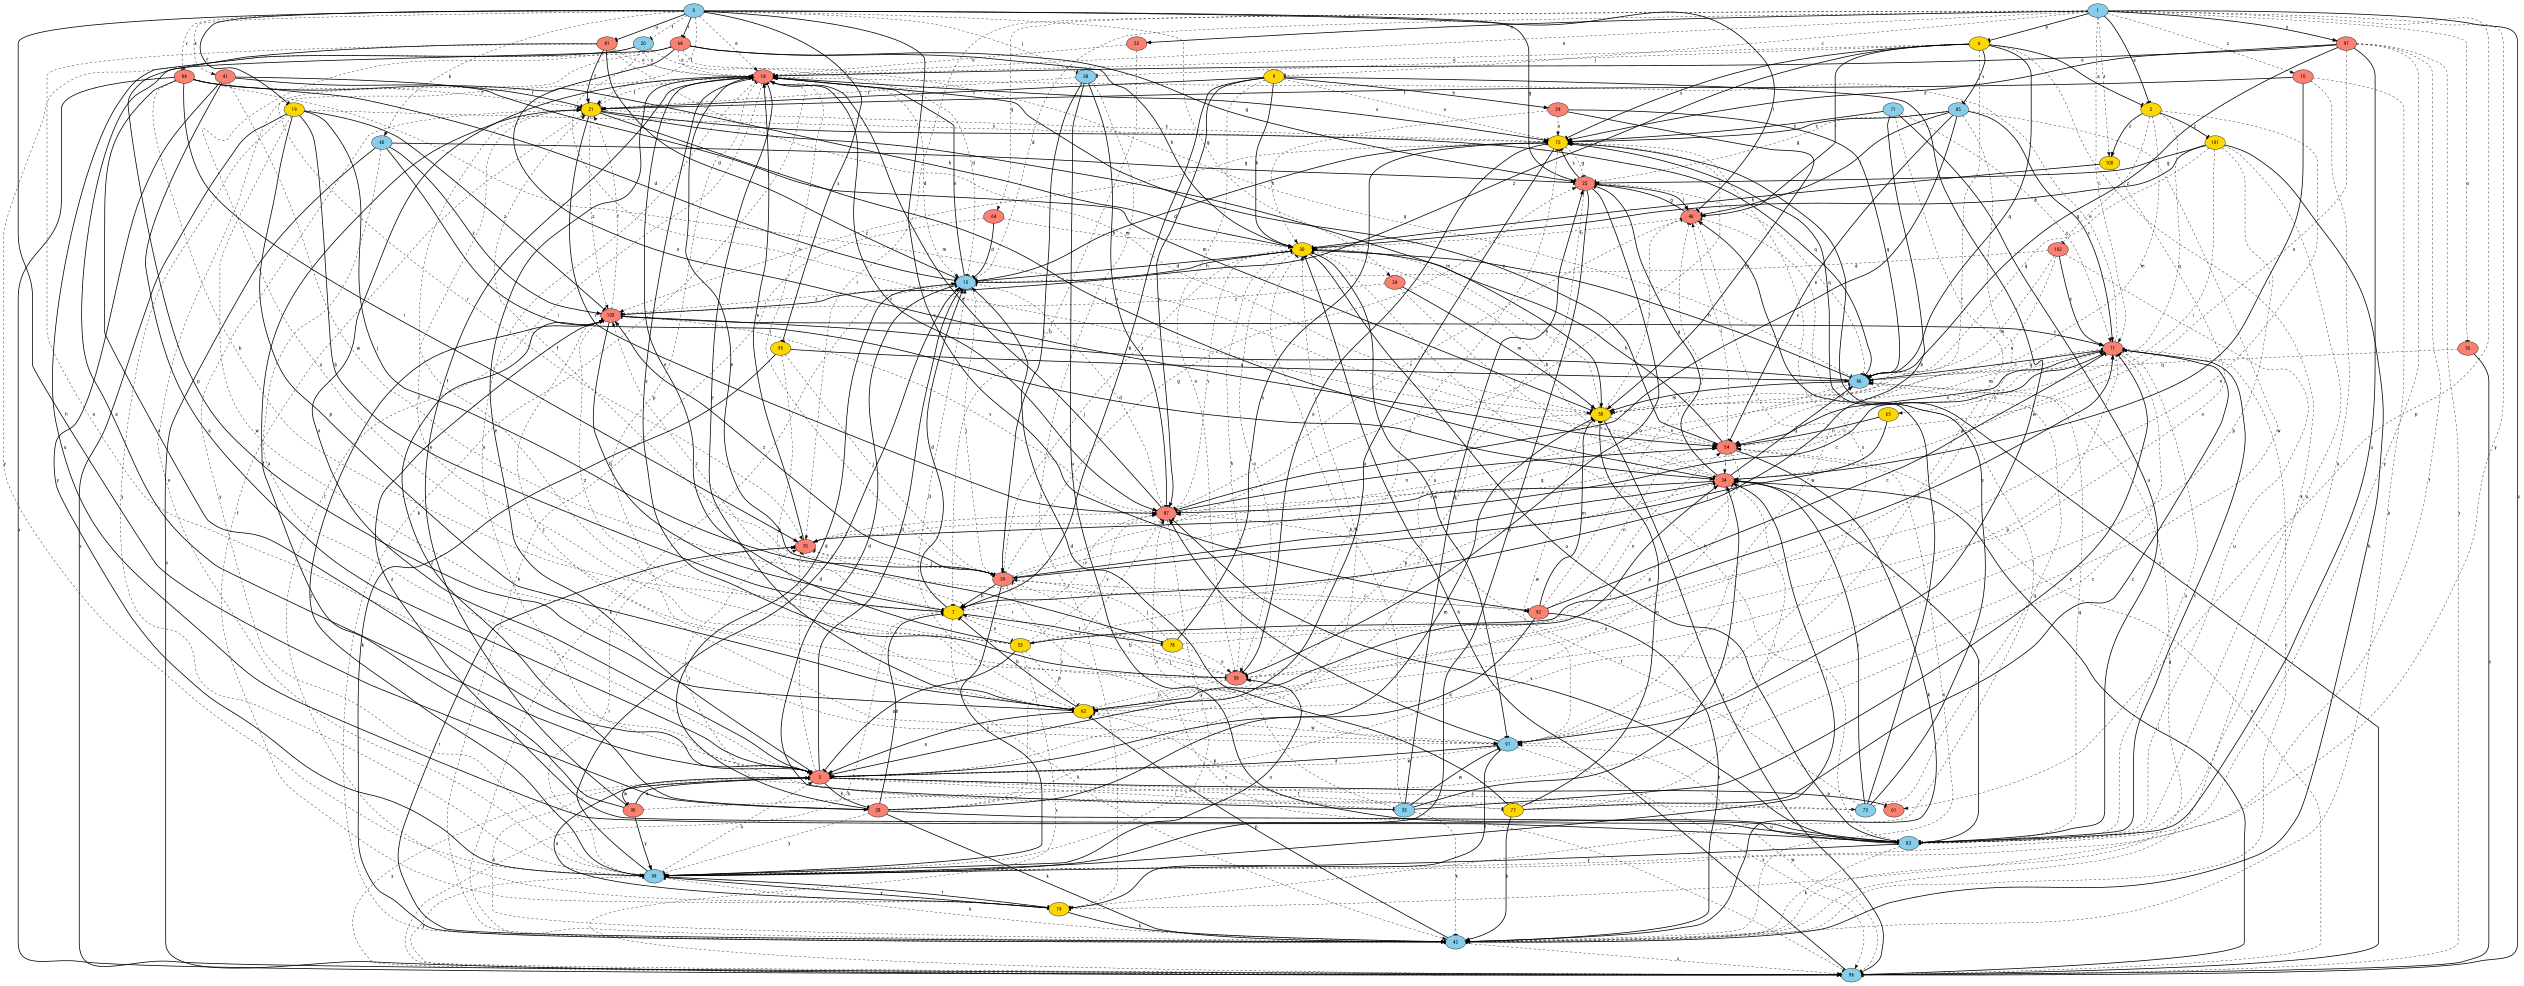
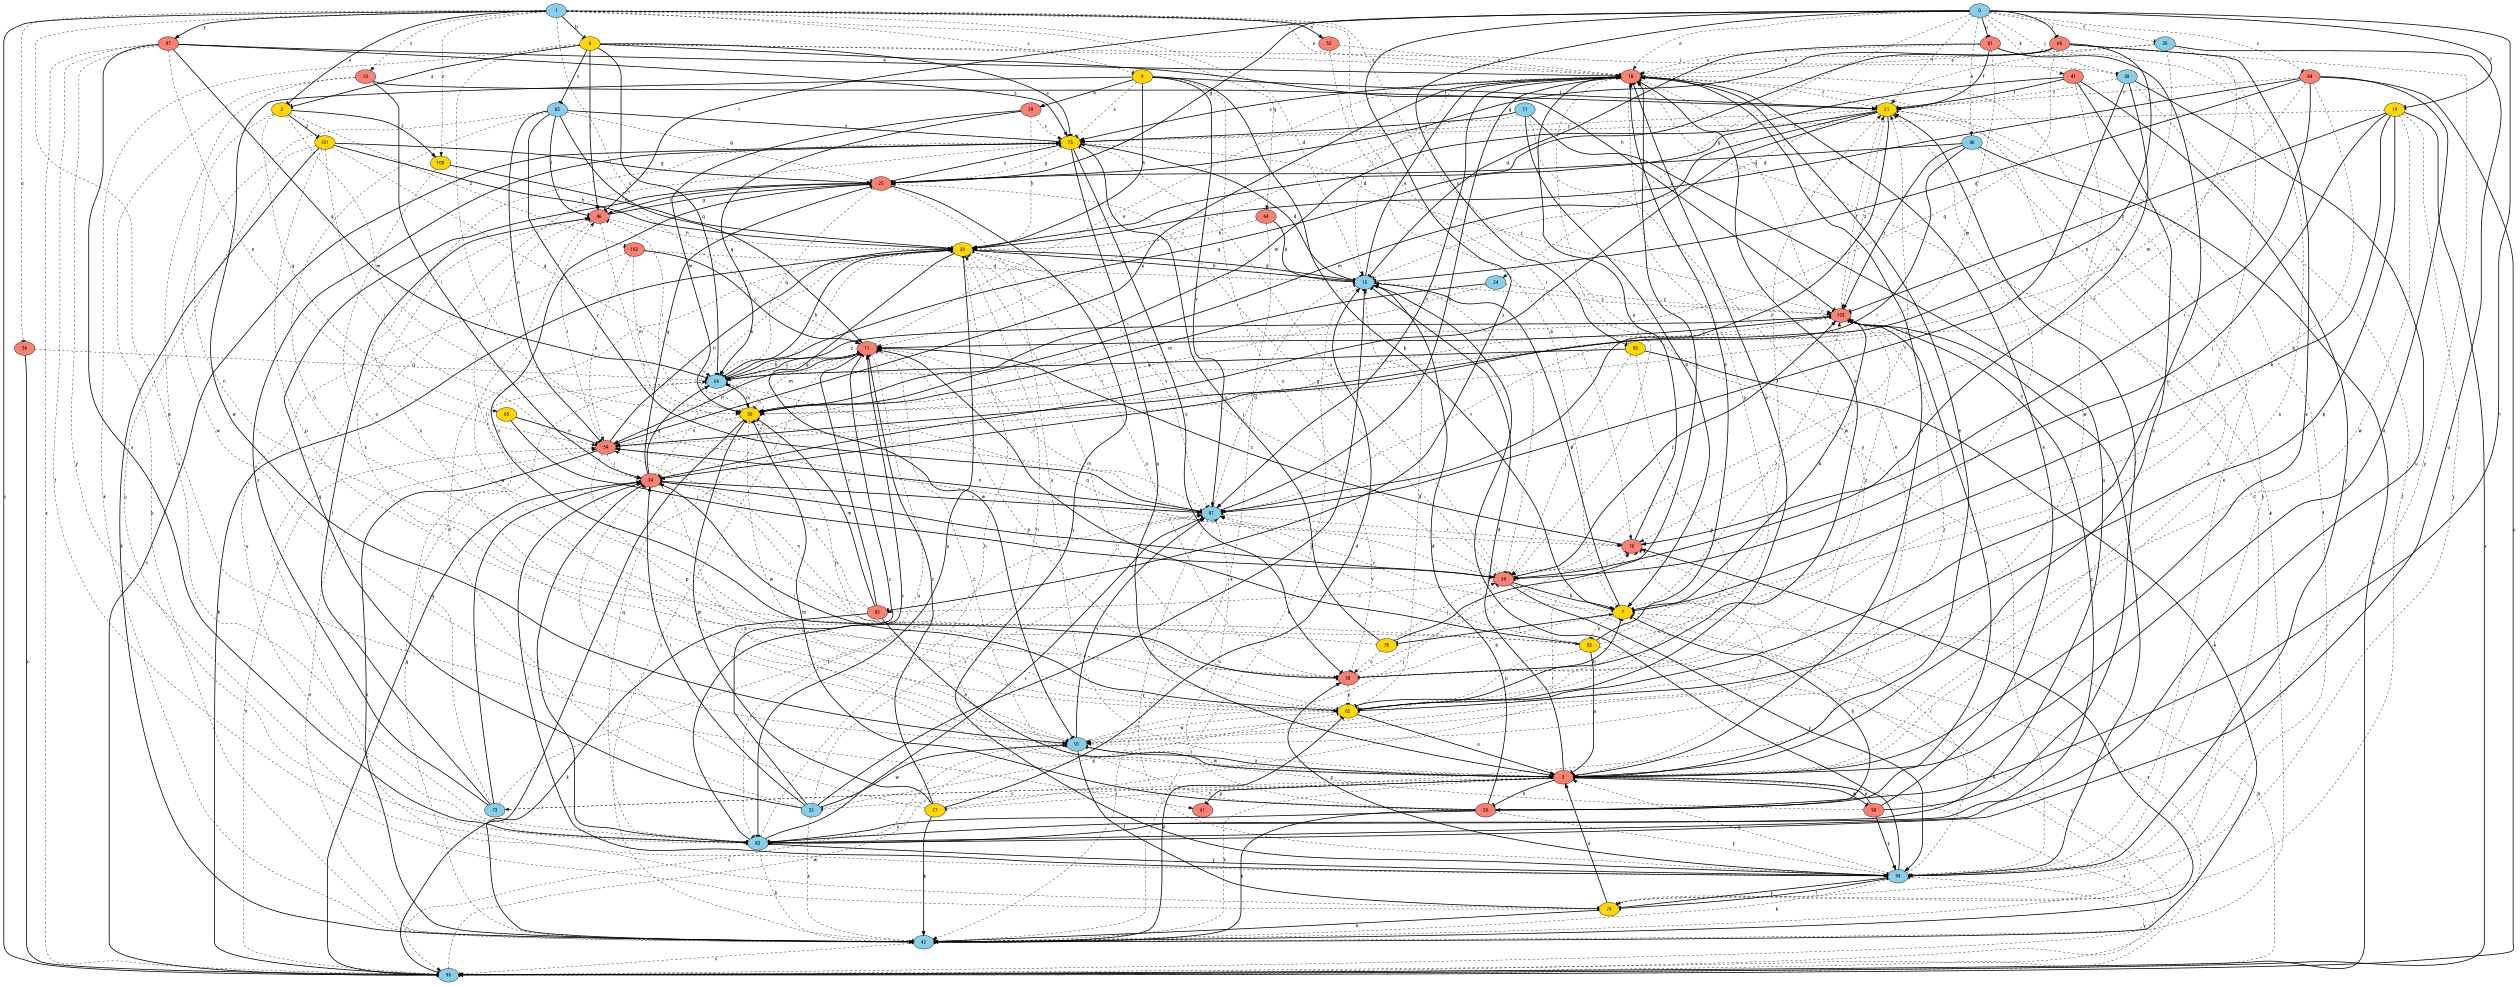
node "24": fillcolor salmon -> skyblue
node "87": fillcolor salmon -> skyblue
edge "41" -> "92": now "41" -> "91"
